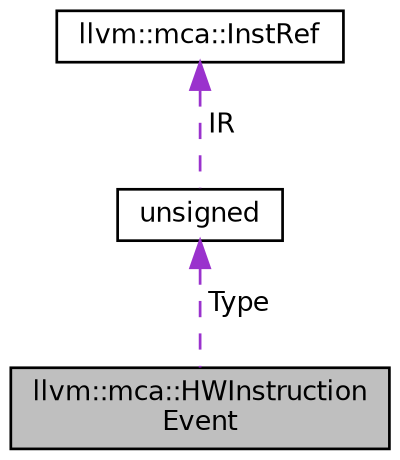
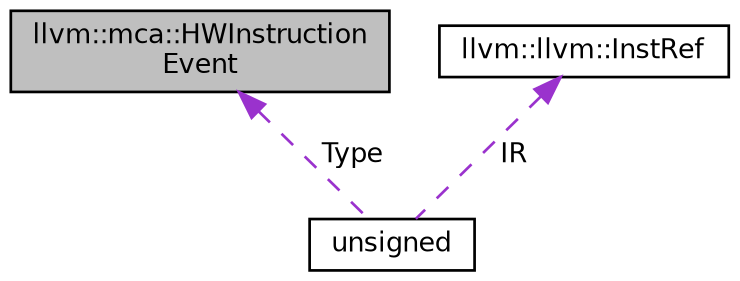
node "llvm::mca::InstRef": label "llvm::mca::InstRef" -> "llvm::llvm::InstRef"
edge "llvm::mca::HWInstruction Event" -> "unsigned": reversed
